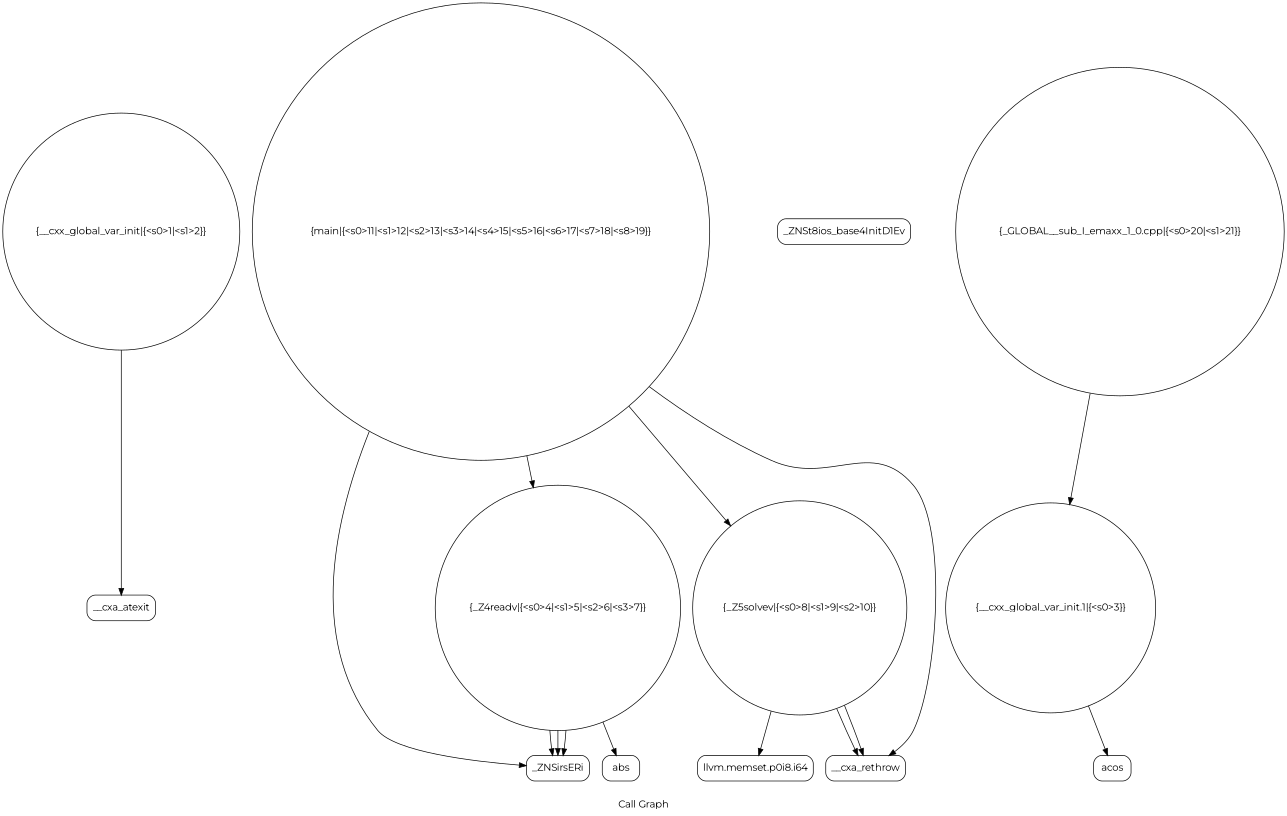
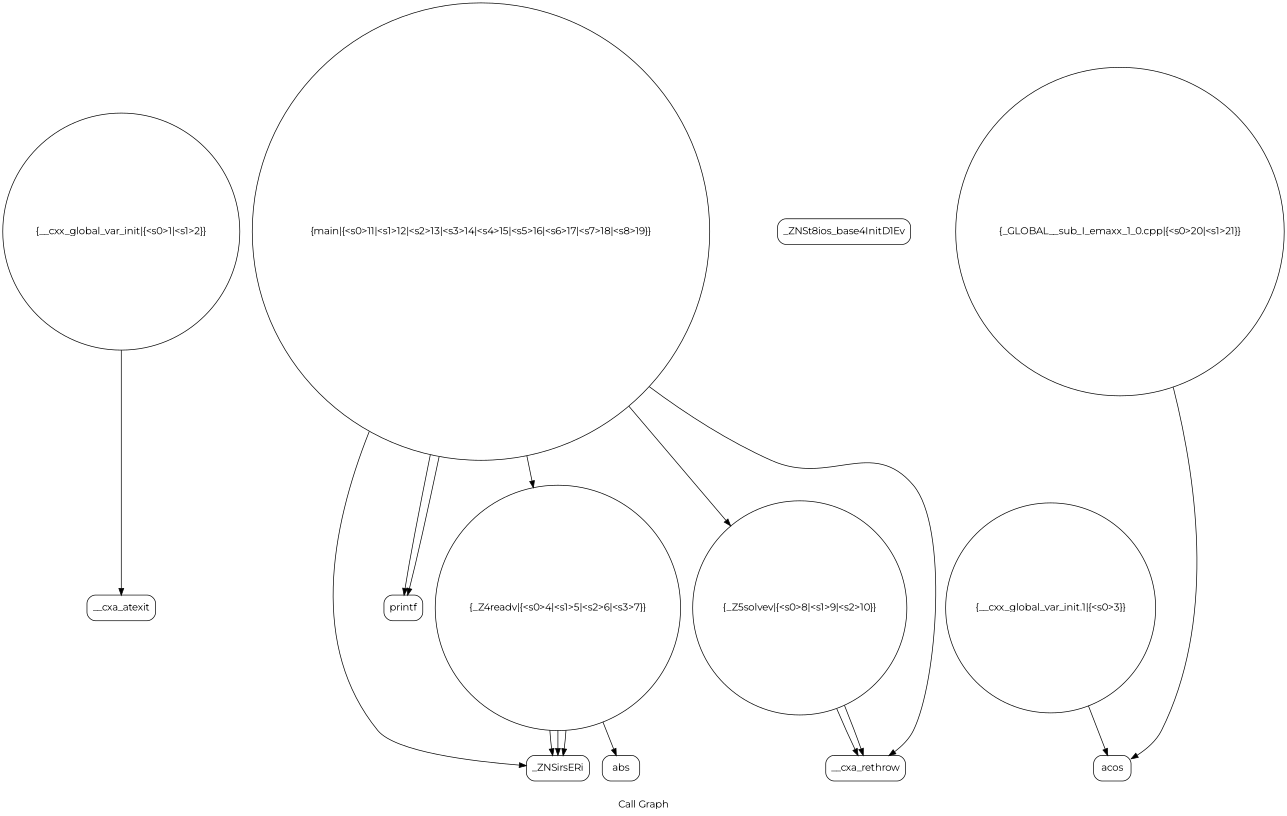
edge "{_GLOBAL__sub_I_emaxx_1_0.cpp|{<s0>20|<s1>21}}" -> "{__cxx_global_var_init.1|{<s0>3}}": now "{_GLOBAL__sub_I_emaxx_1_0.cpp|{<s0>20|<s1>21}}" -> "acos"
node "printf": added
node "llvm.memset.p0i8.i64": removed
